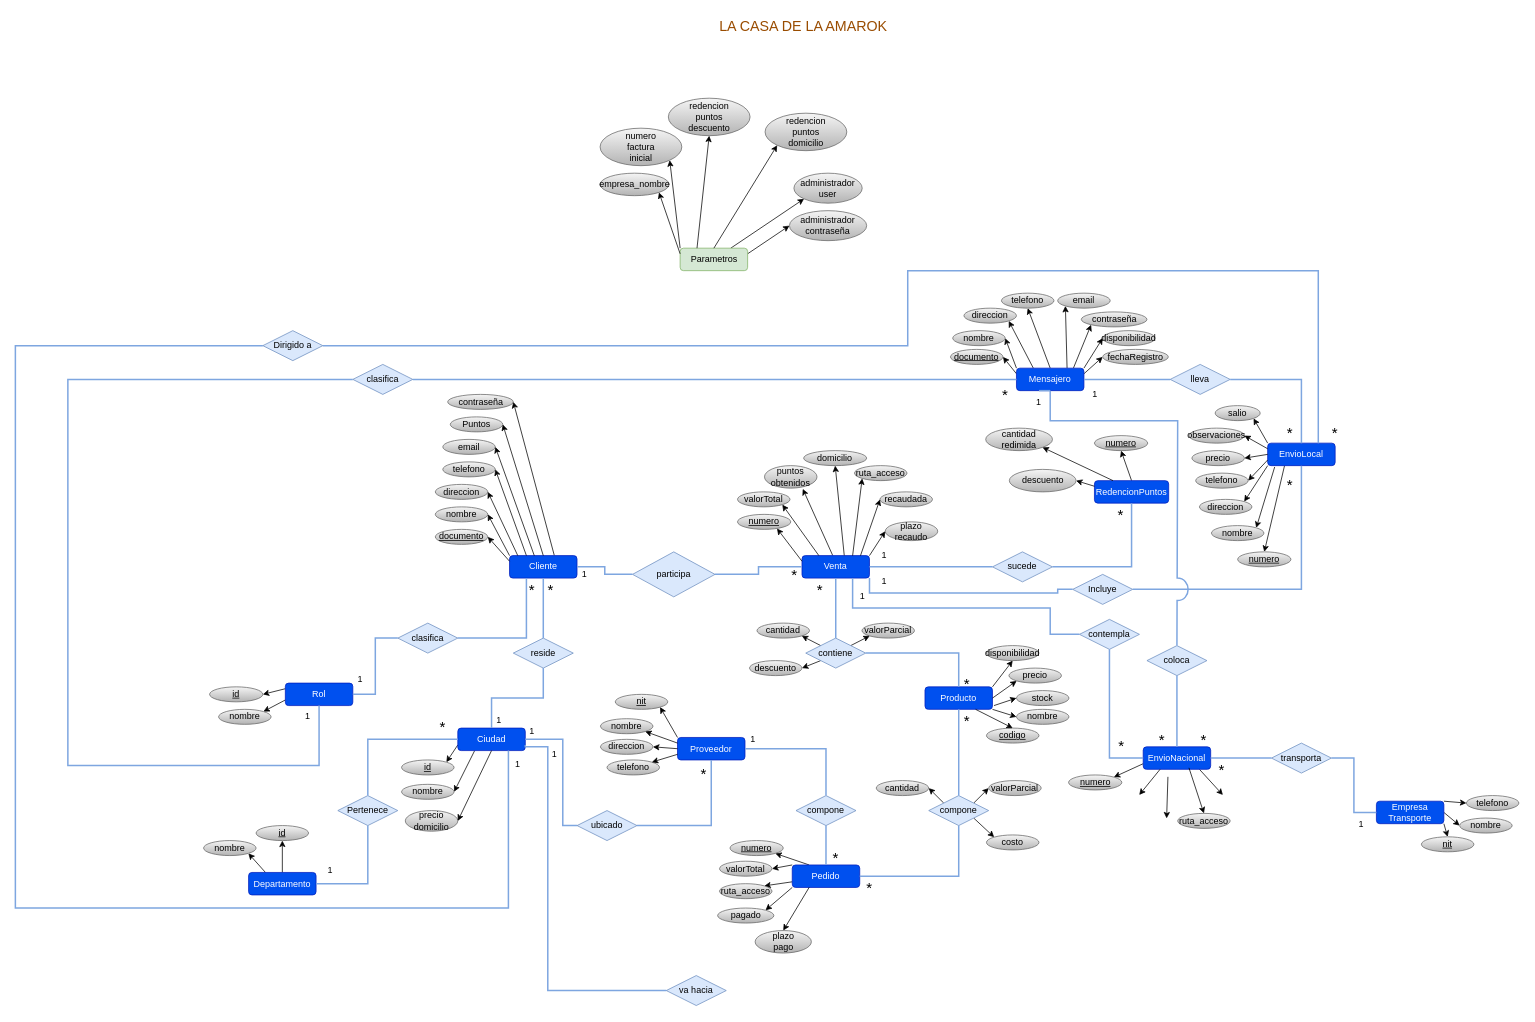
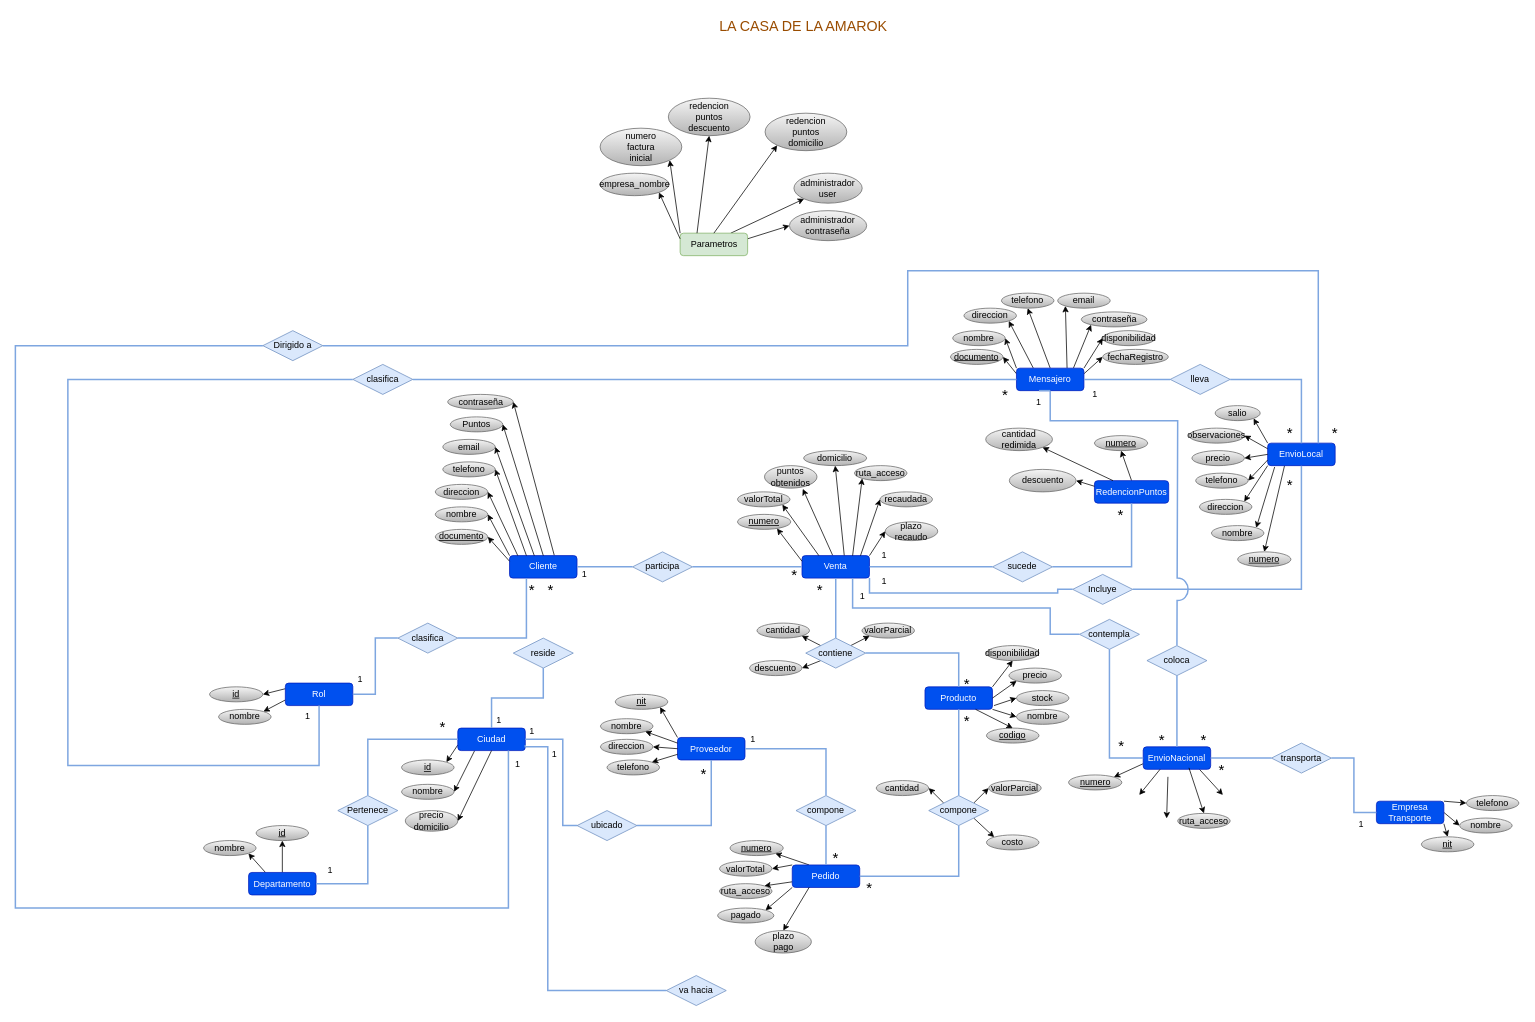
node "Parametros": moved (714, 259) -> (714, 244)
node "participa": size 83x45 -> 60x30
edge "Cliente" -- "reside": removed
